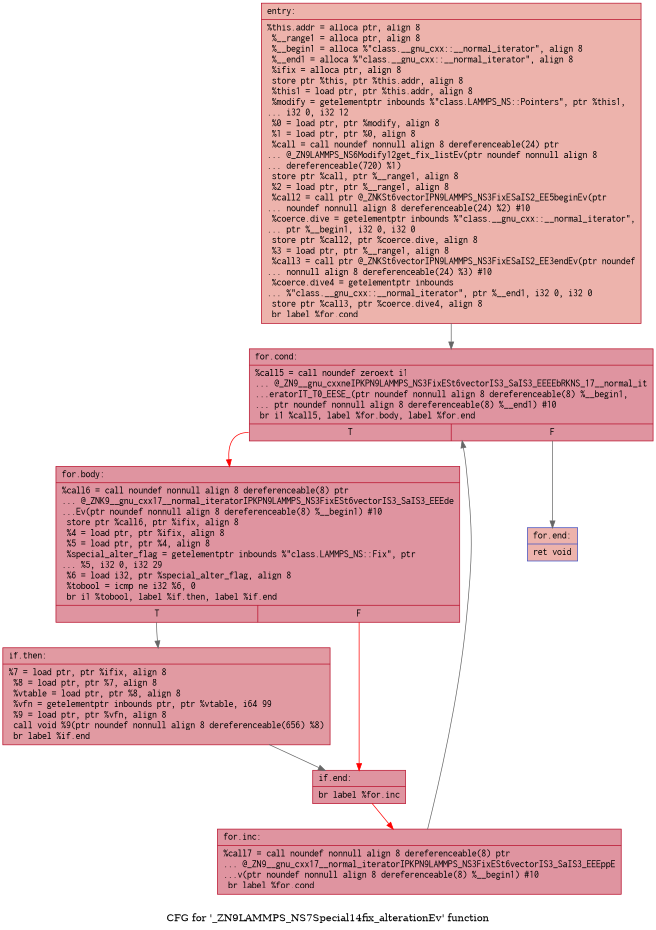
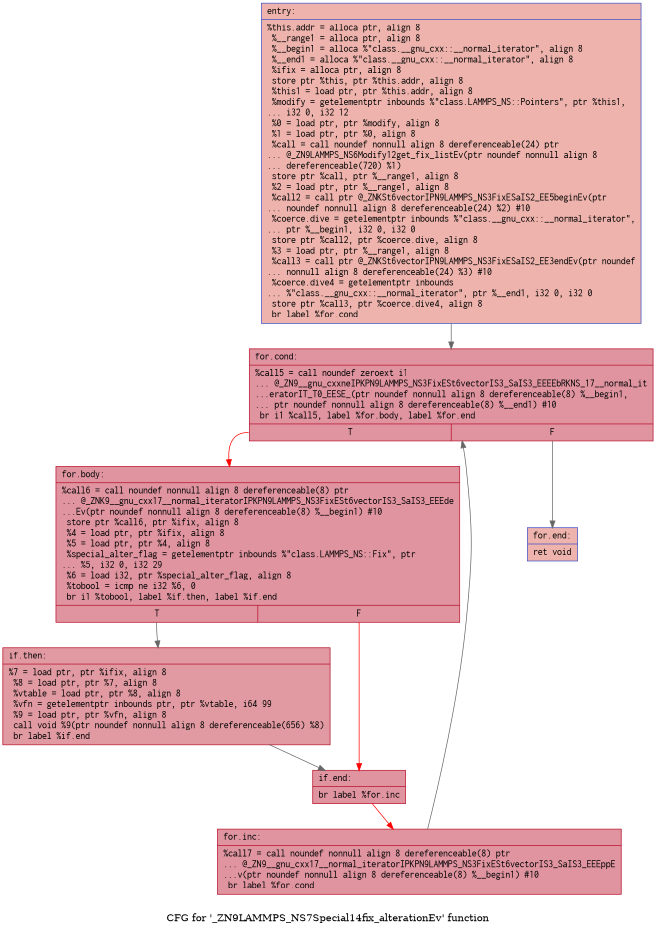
node "entry:": color #b70d28ff -> #3d50c3ff
